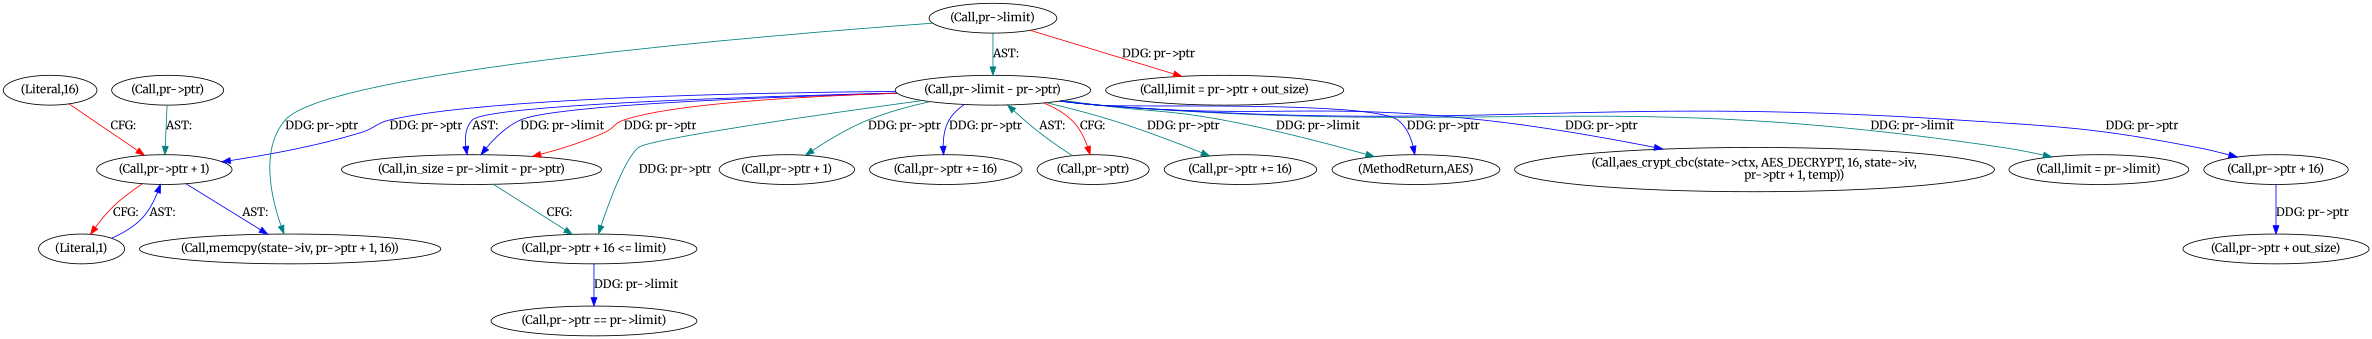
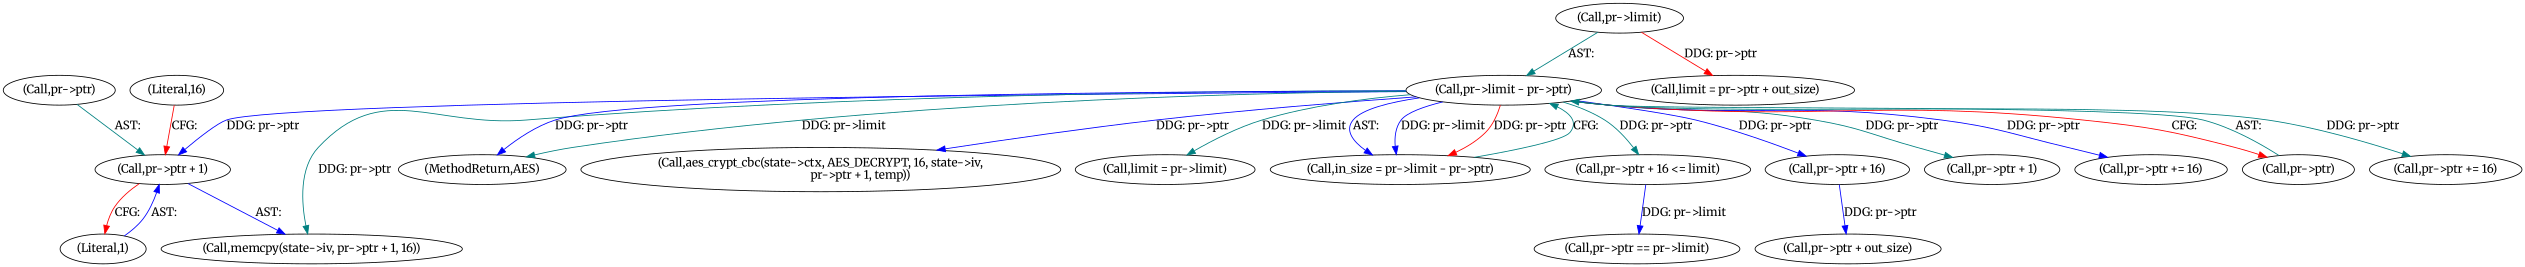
edge "(Call,pr->limit)" -> "(Call,memcpy(state->iv, pr->ptr + 1, 16))": now "(Call,pr->limit - pr->ptr)" -> "(Call,memcpy(state->iv, pr->ptr + 1, 16))"
edge "(Call,in_size = pr->limit - pr->ptr)" -> "(Call,pr->ptr + 16 <= limit)": now "(Call,in_size = pr->limit - pr->ptr)" -> "(Call,pr->limit - pr->ptr)"
